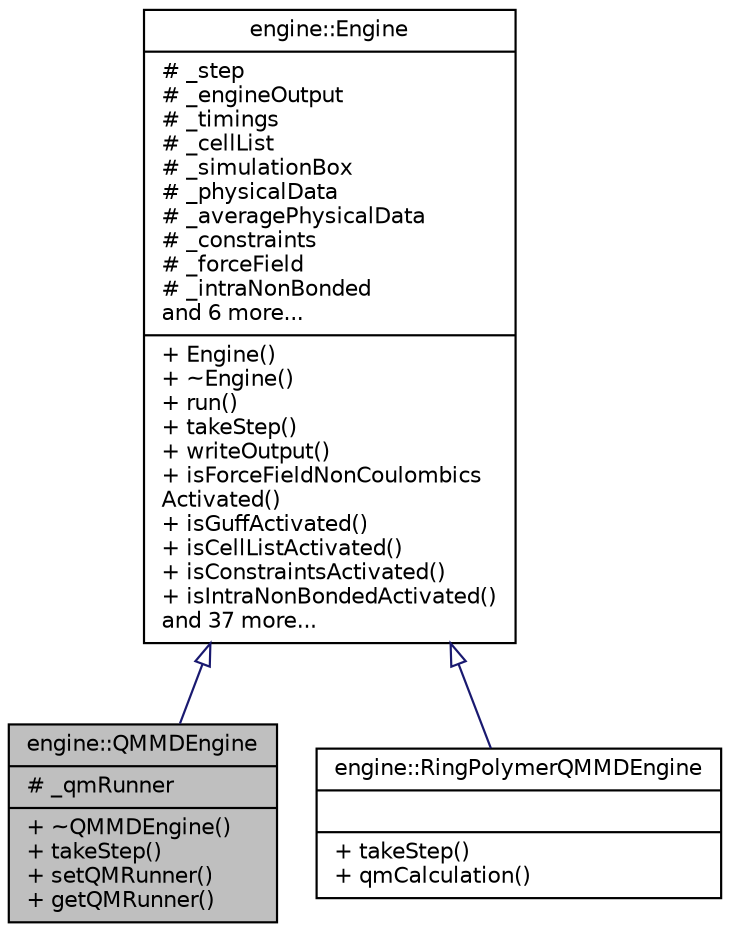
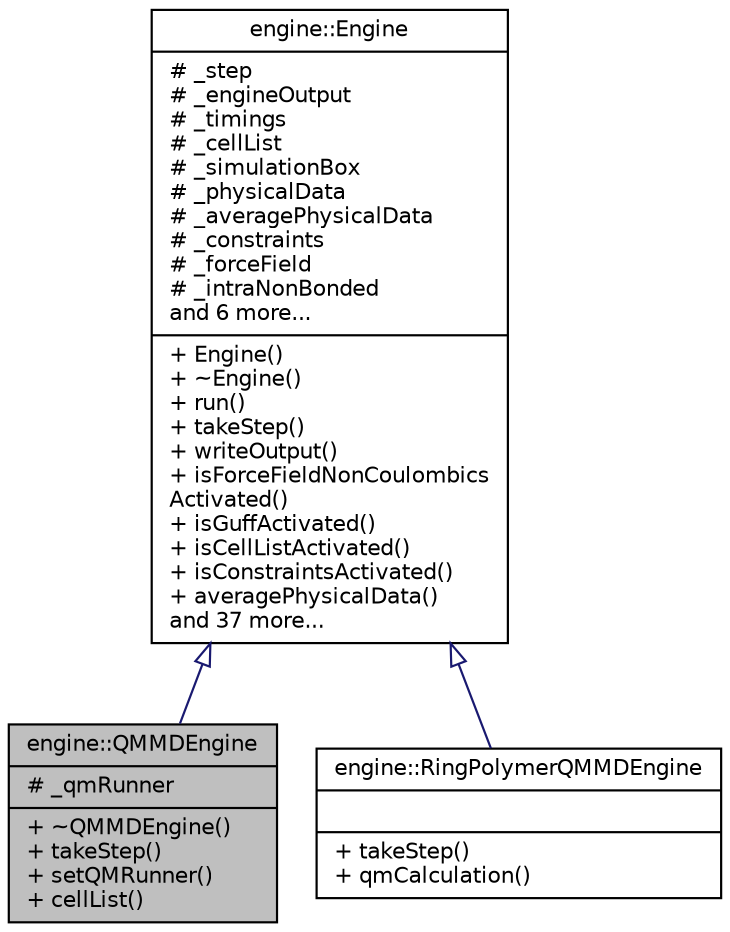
node "engine::Engine": text "+ isIntraNonBondedActivated()" -> "+ averagePhysicalData()"
node "engine::QMMDEngine": text "+ getQMRunner()" -> "+ cellList()"
